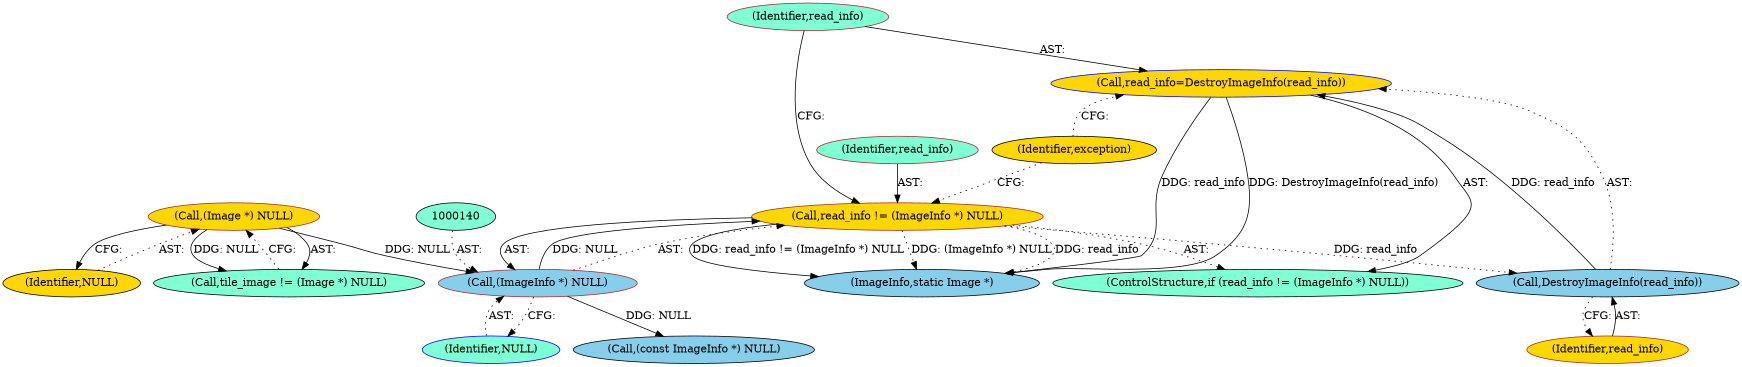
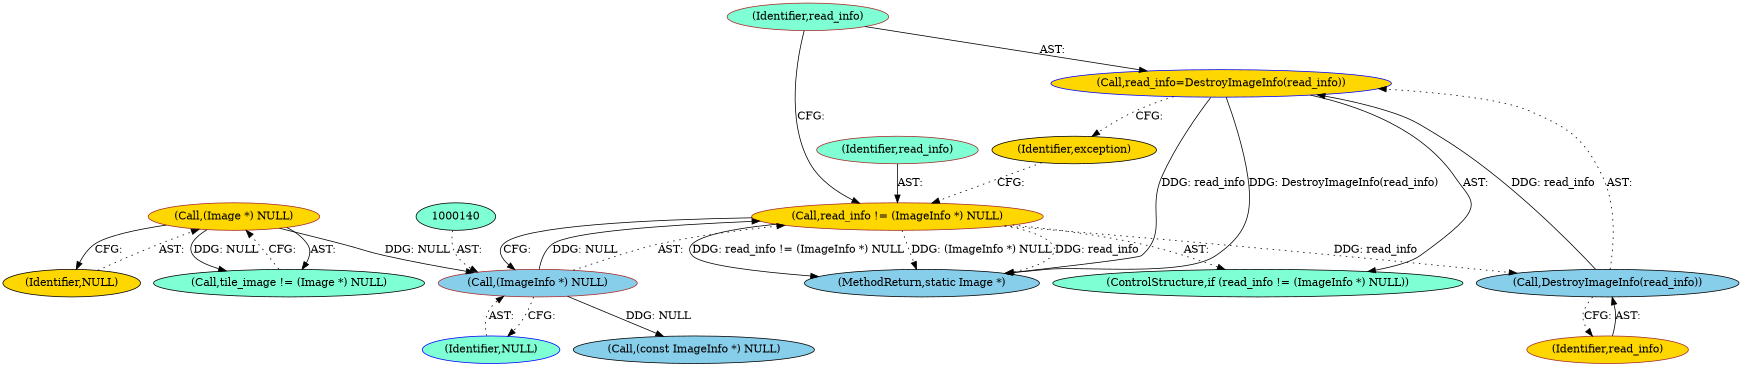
edge "(Identifier,exception)" -> "(Call,read_info=DestroyImageInfo(read_info))": reversed
edge "(Call,read_info != (ImageInfo *) NULL)" -> "(Call,(ImageInfo *) NULL)": label "AST: " -> "CFG: "
node "(ImageInfo,static Image *)": label "(ImageInfo,static Image *)" -> "(MethodReturn,static Image *)"
